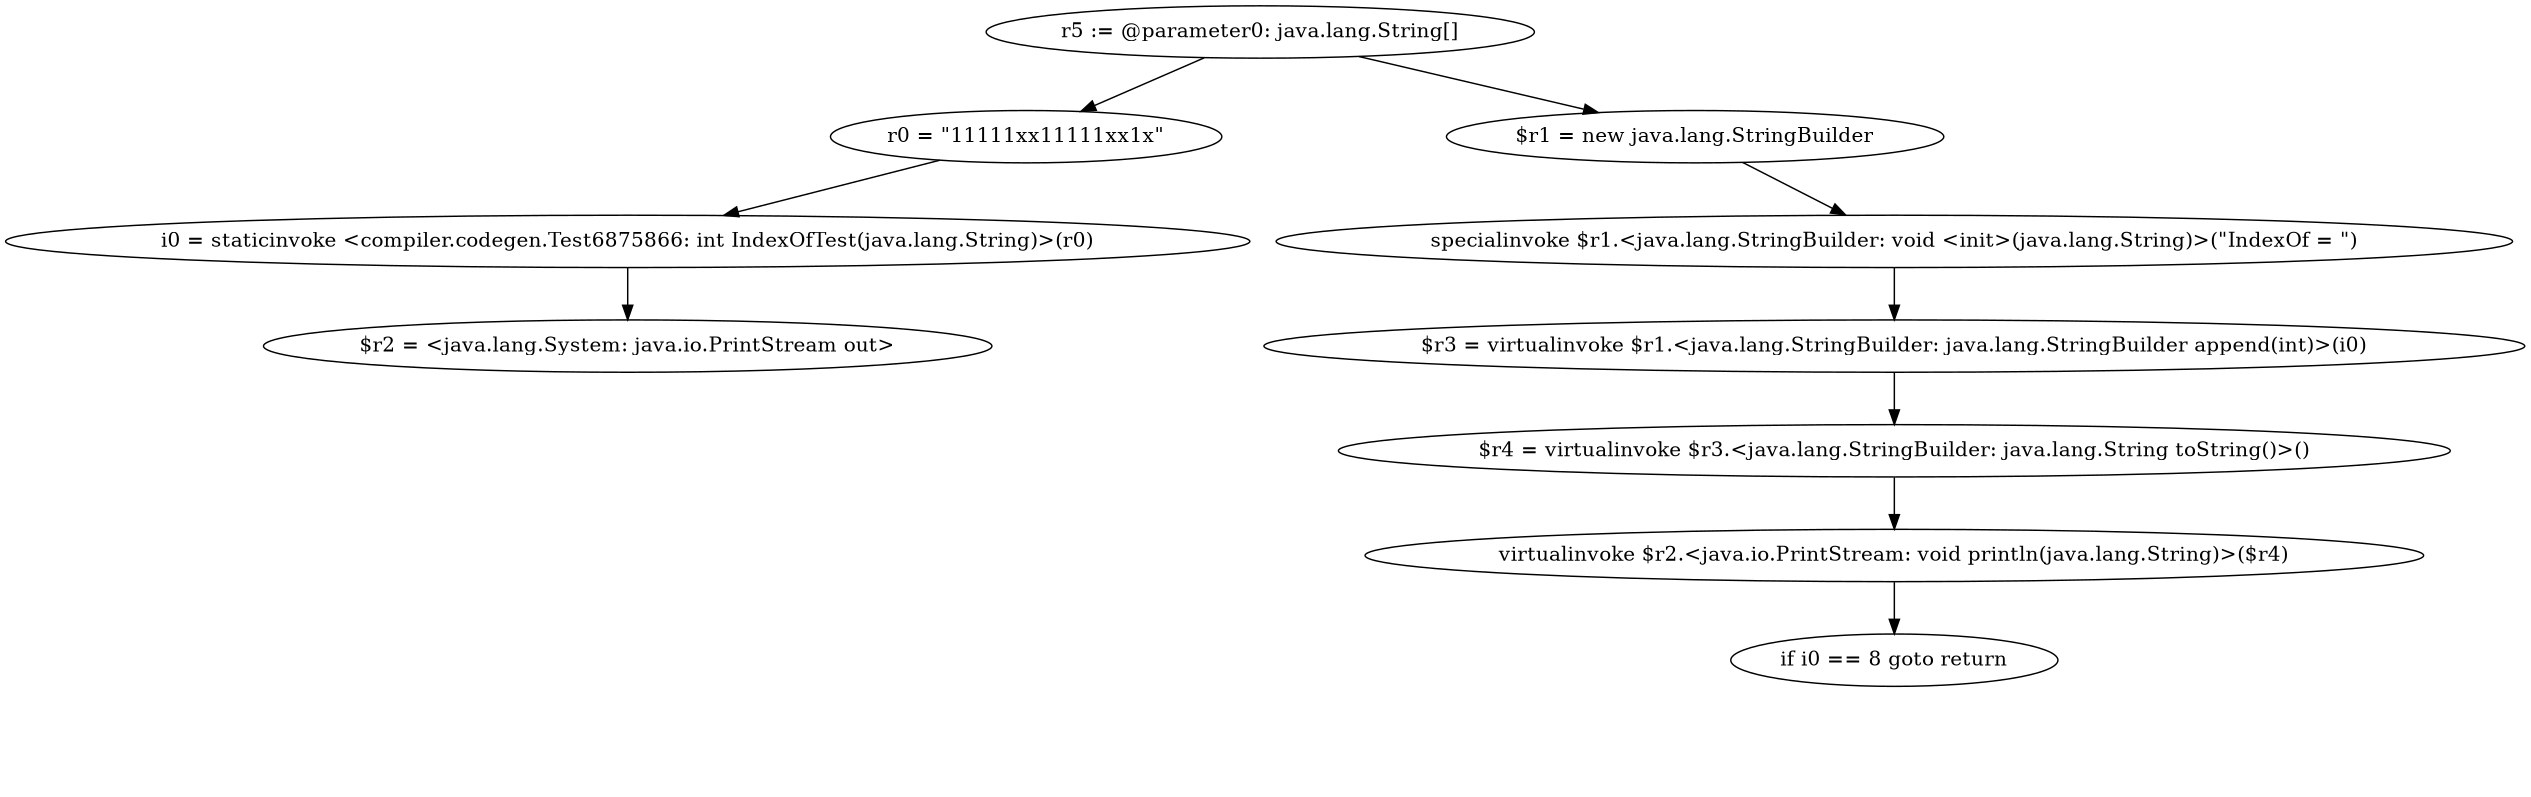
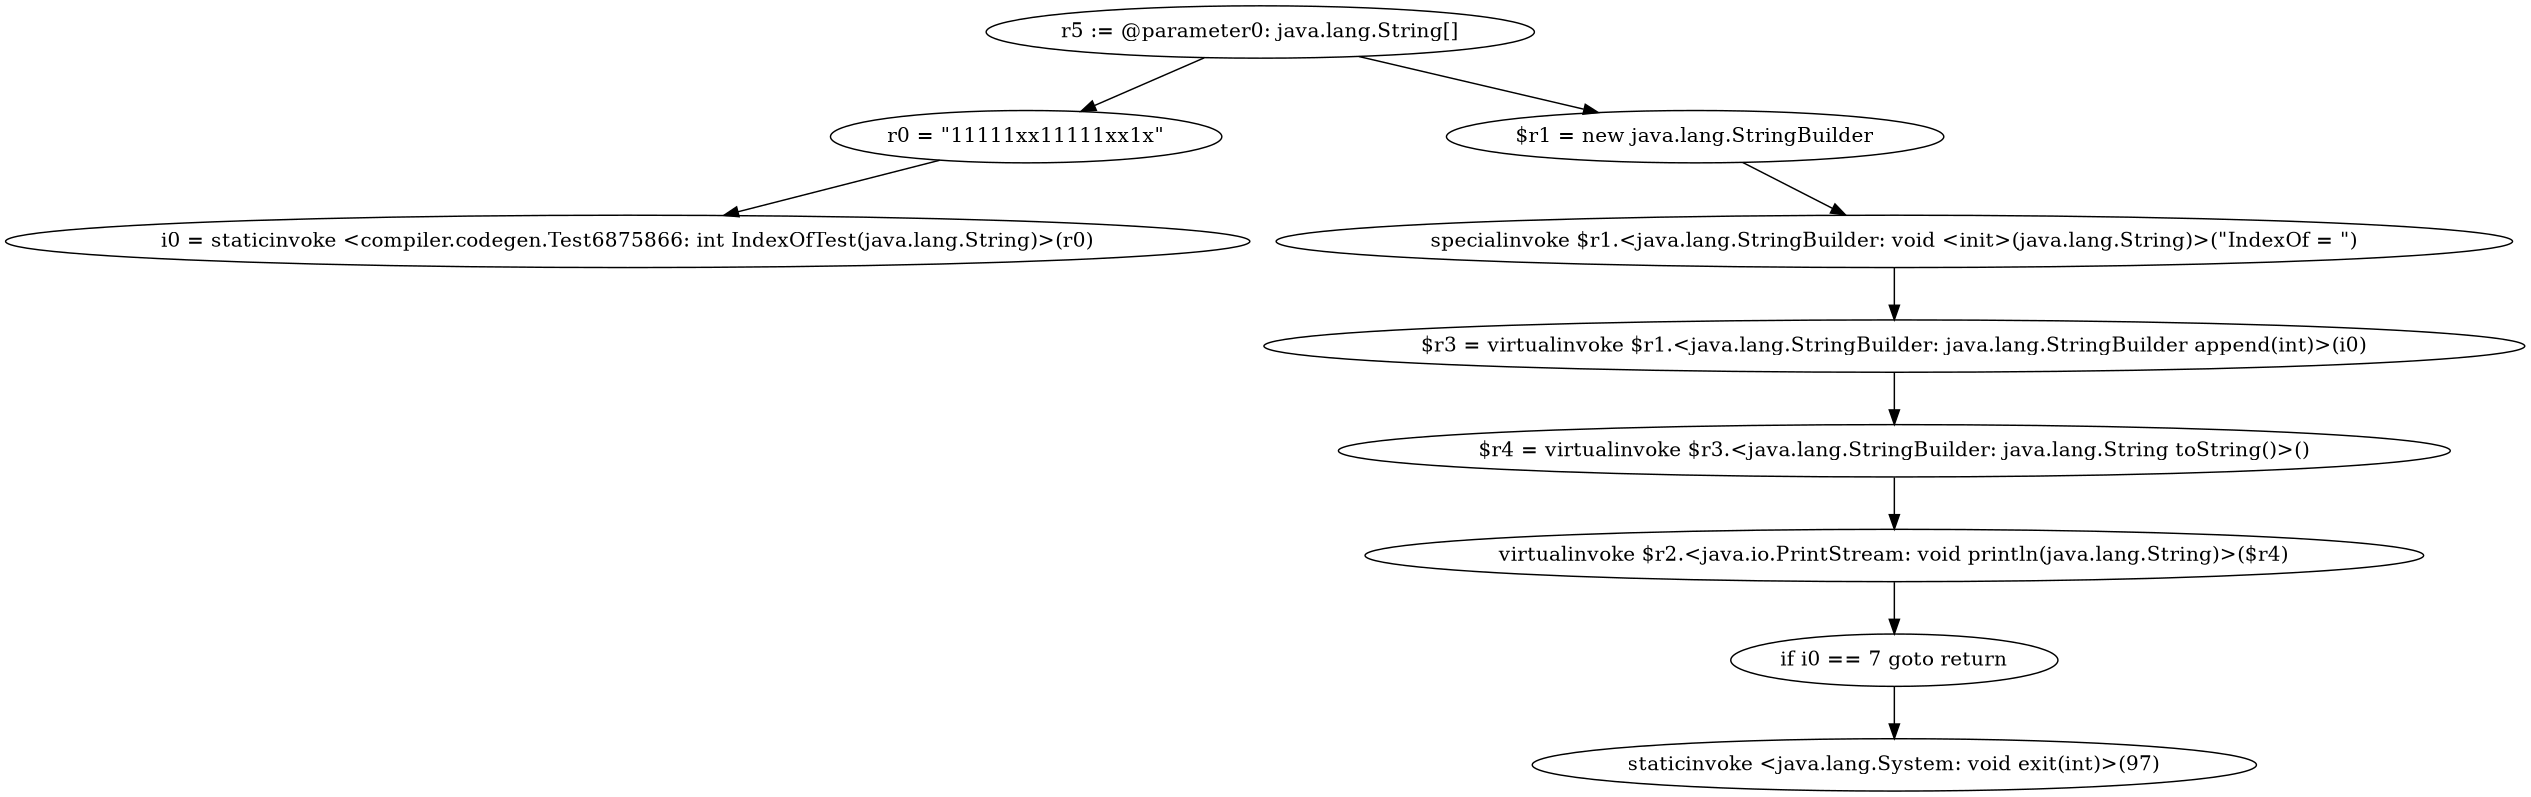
node "$r2 = <java.lang.System: java.io.PrintStream out>": removed
node "if i0 == 8 goto return": label "if i0 == 8 goto return" -> "if i0 == 7 goto return"
node "staticinvoke <java.lang.System: void exit(int)>(97)": added
